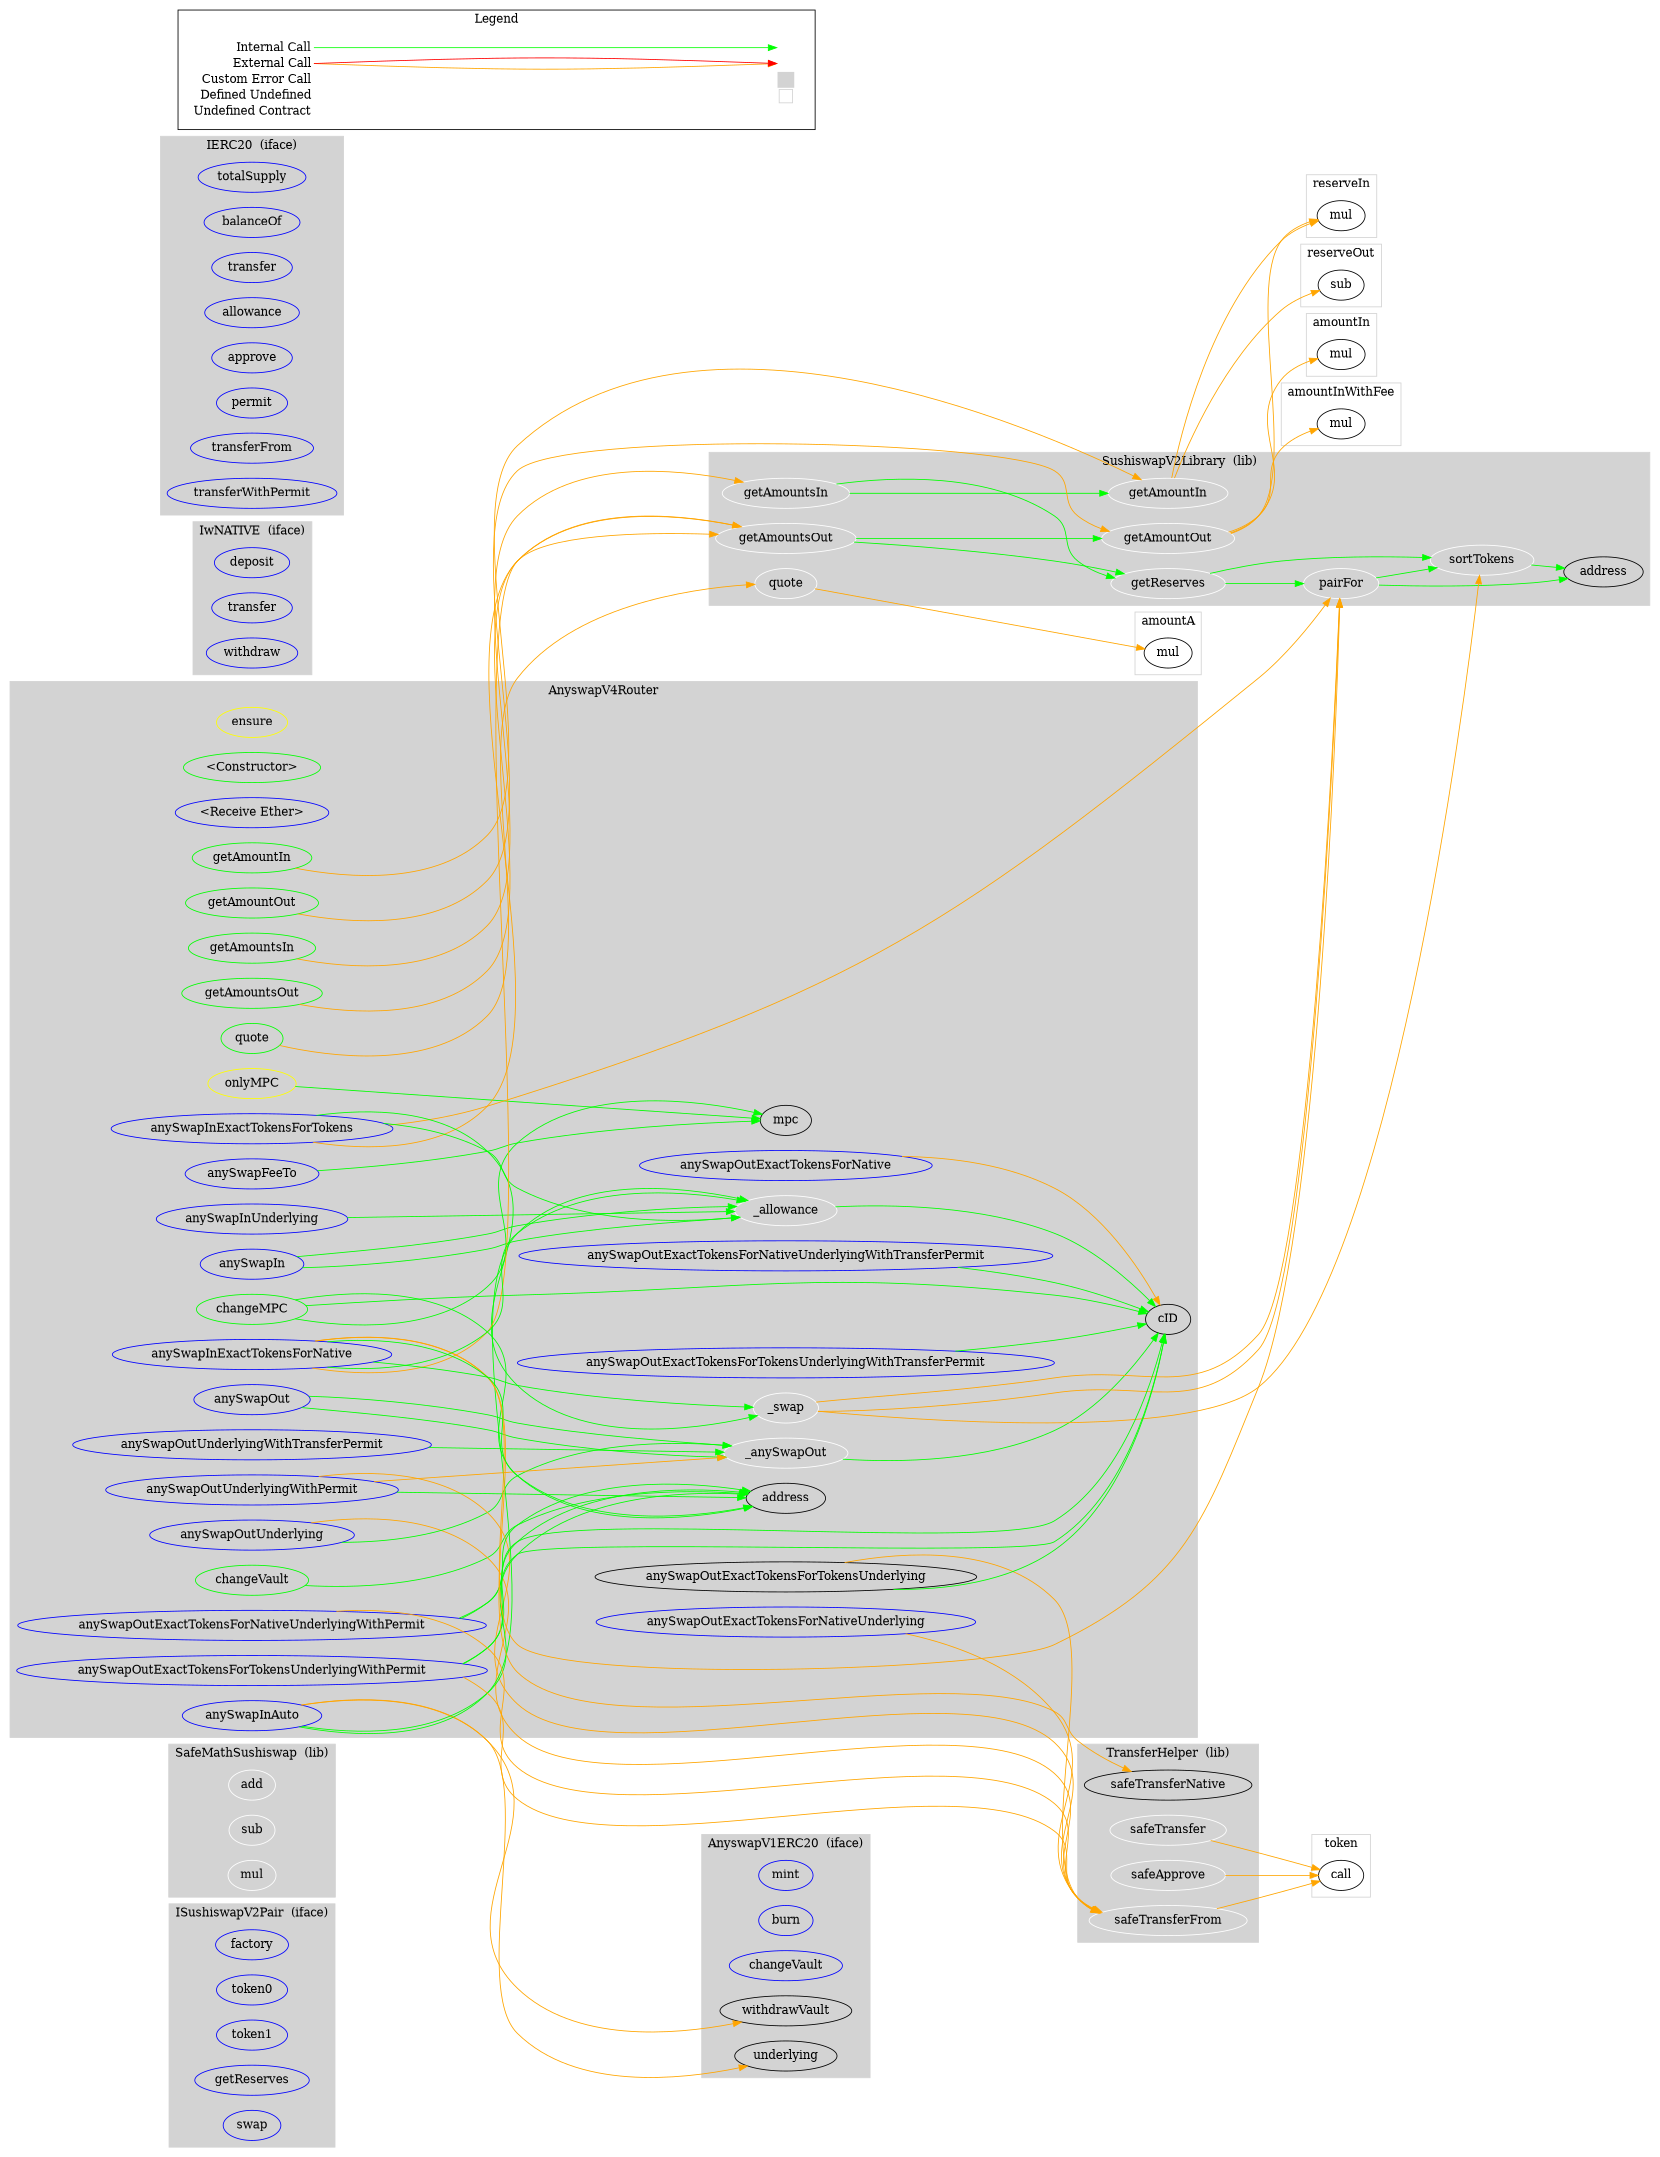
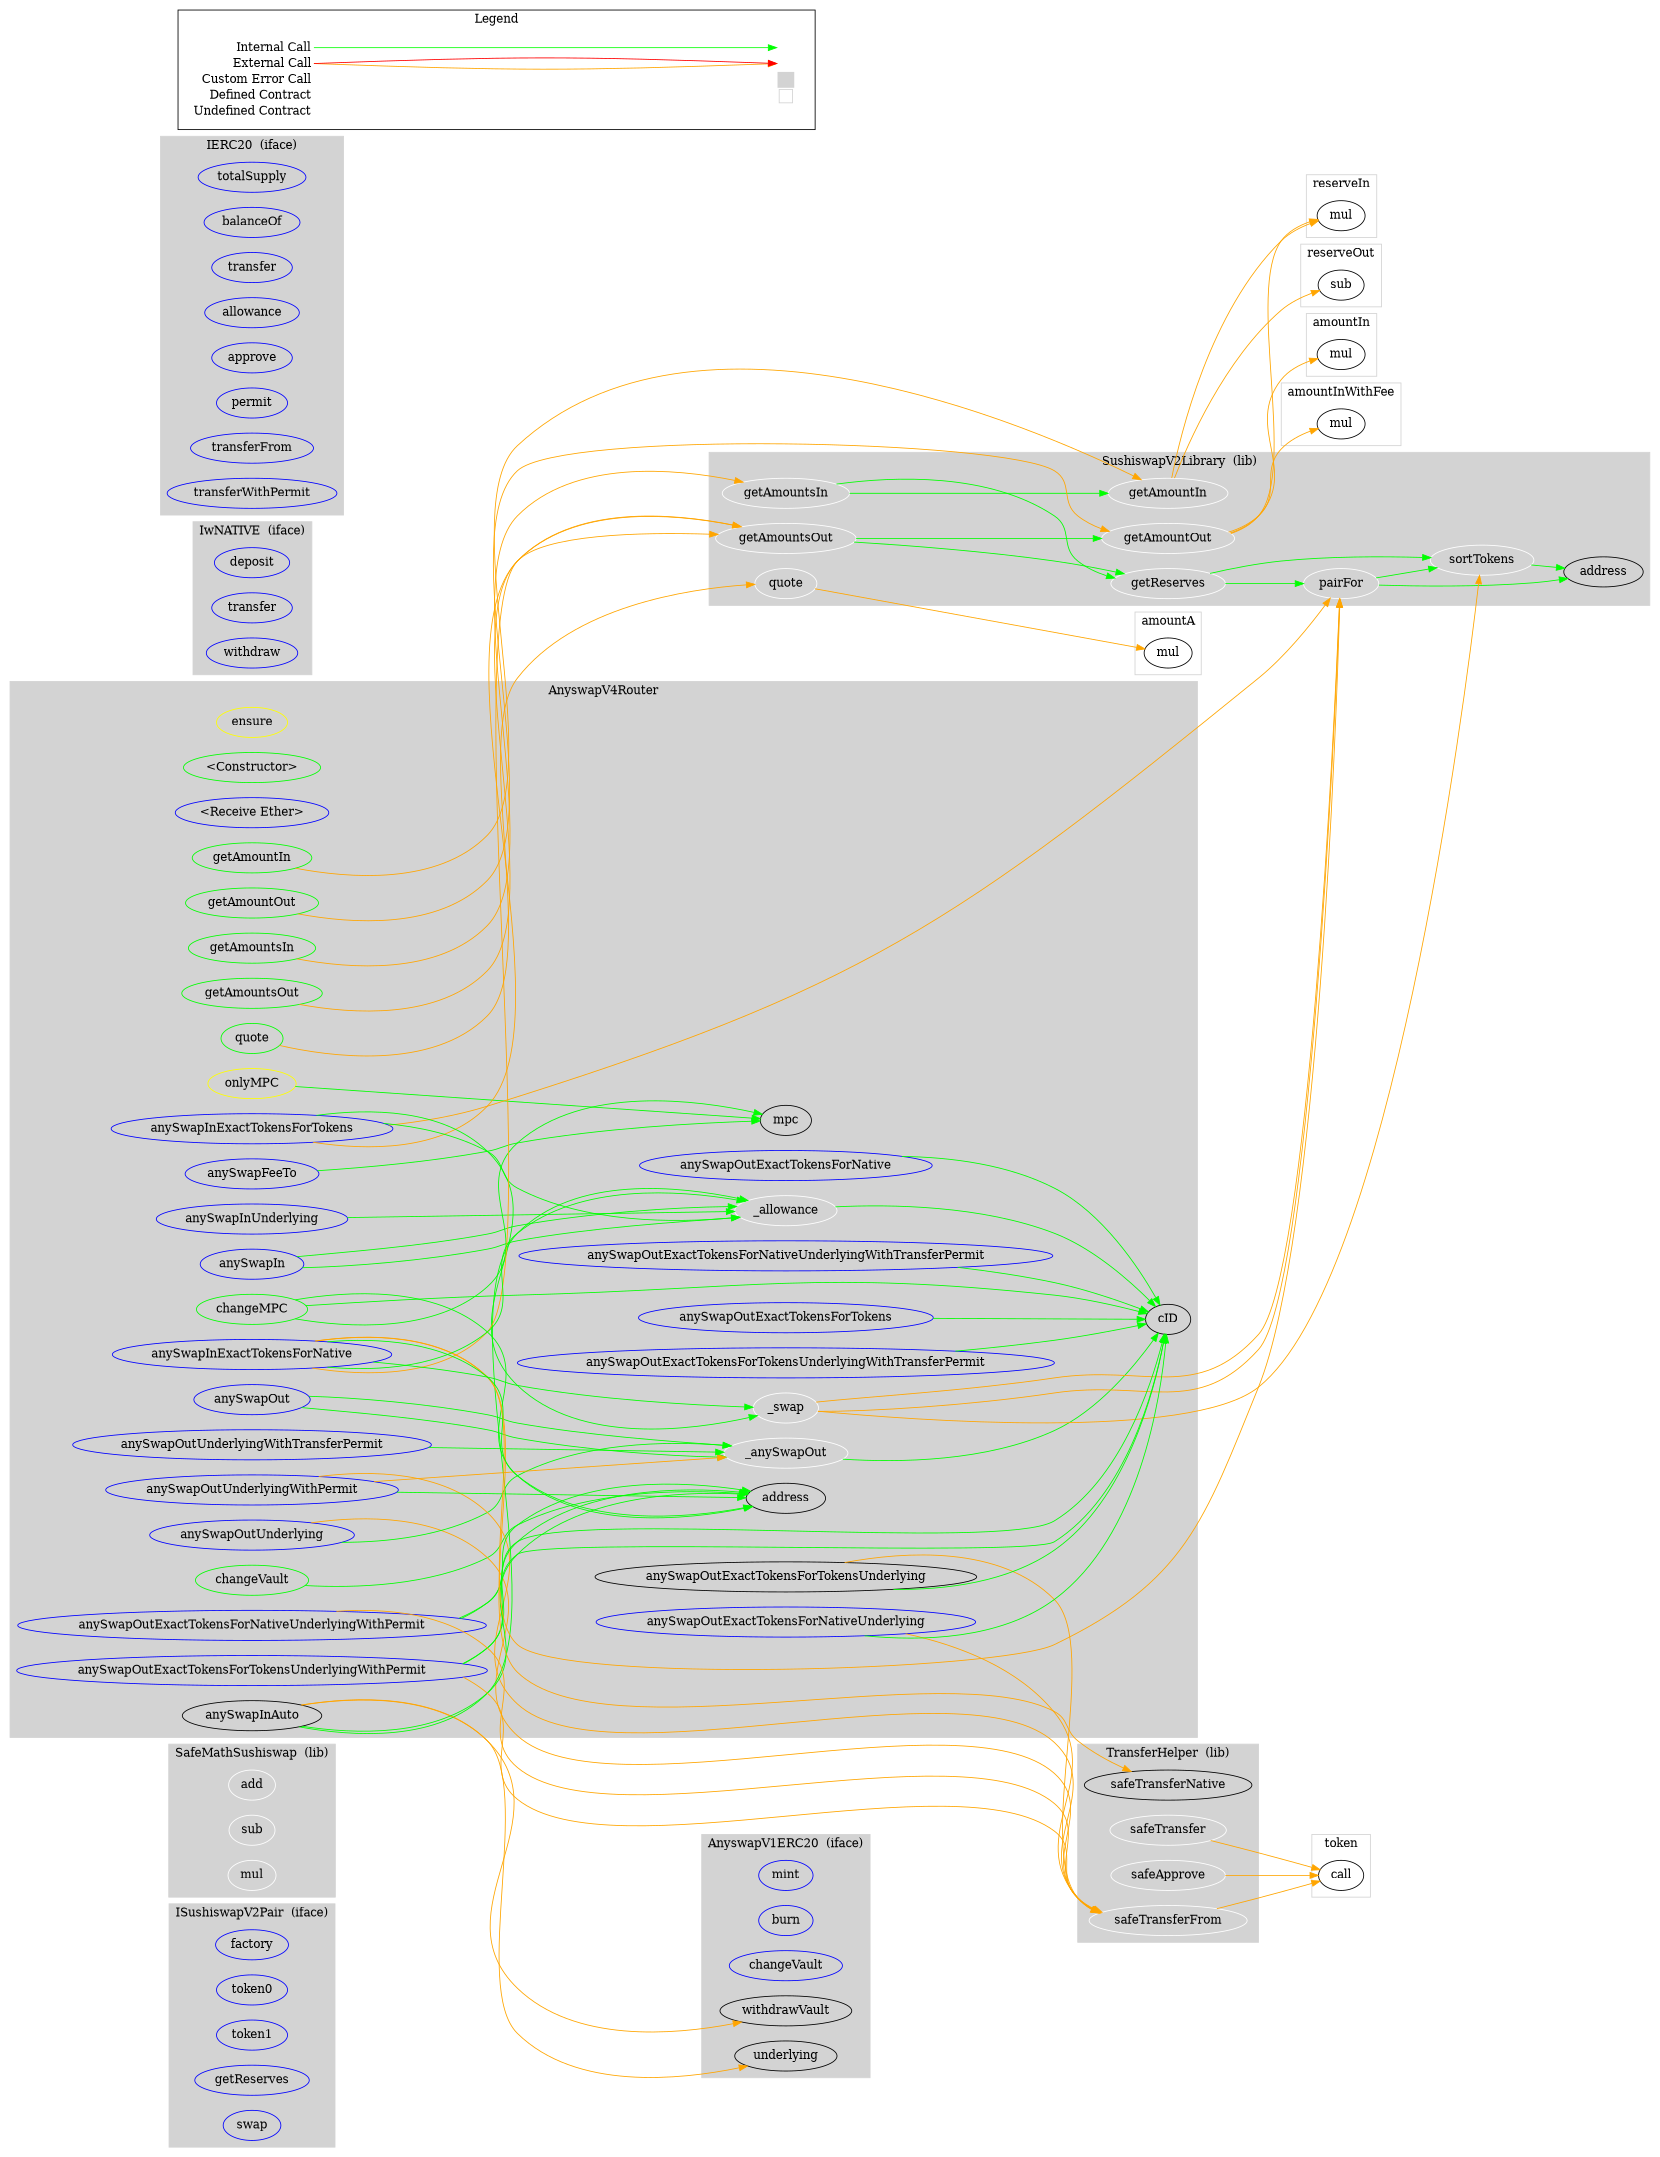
node "Internal Call": text "Defined Undefined" -> "Defined Contract"
edge "anySwapOutExactTokensForNative" -> "cID": color orange -> green
node "anySwapOutExactTokensForTokens": added
edge "anySwapOutExactTokensForNativeUnderlying" -> "cID": added
node "anySwapInAuto": color blue -> black
